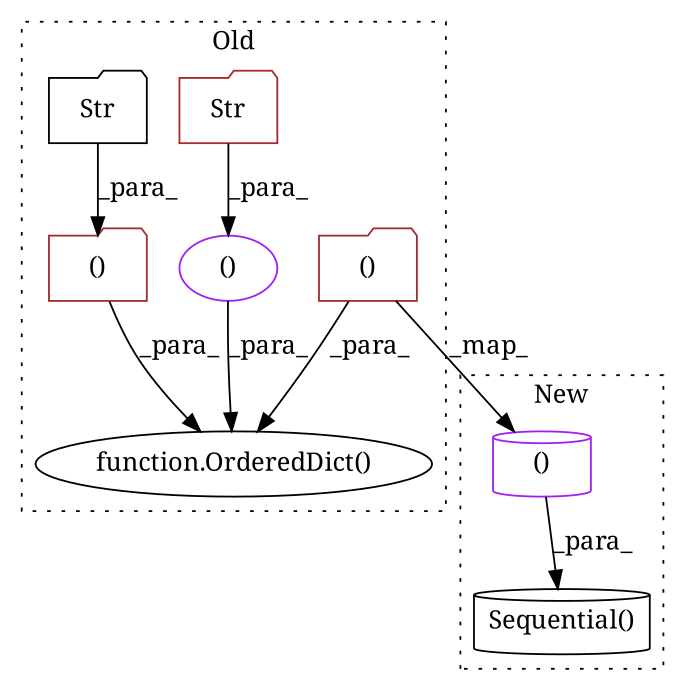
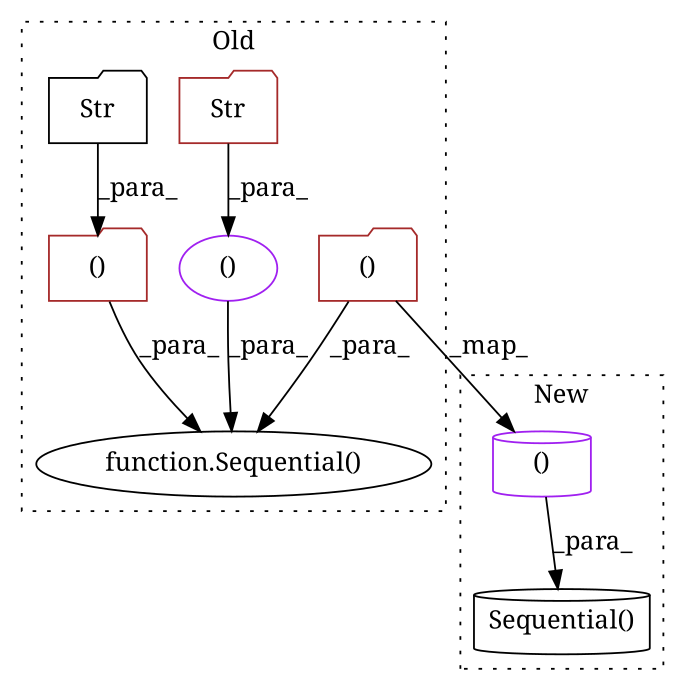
node "function.OrderedDict()": label "function.OrderedDict()" -> "function.Sequential()"
